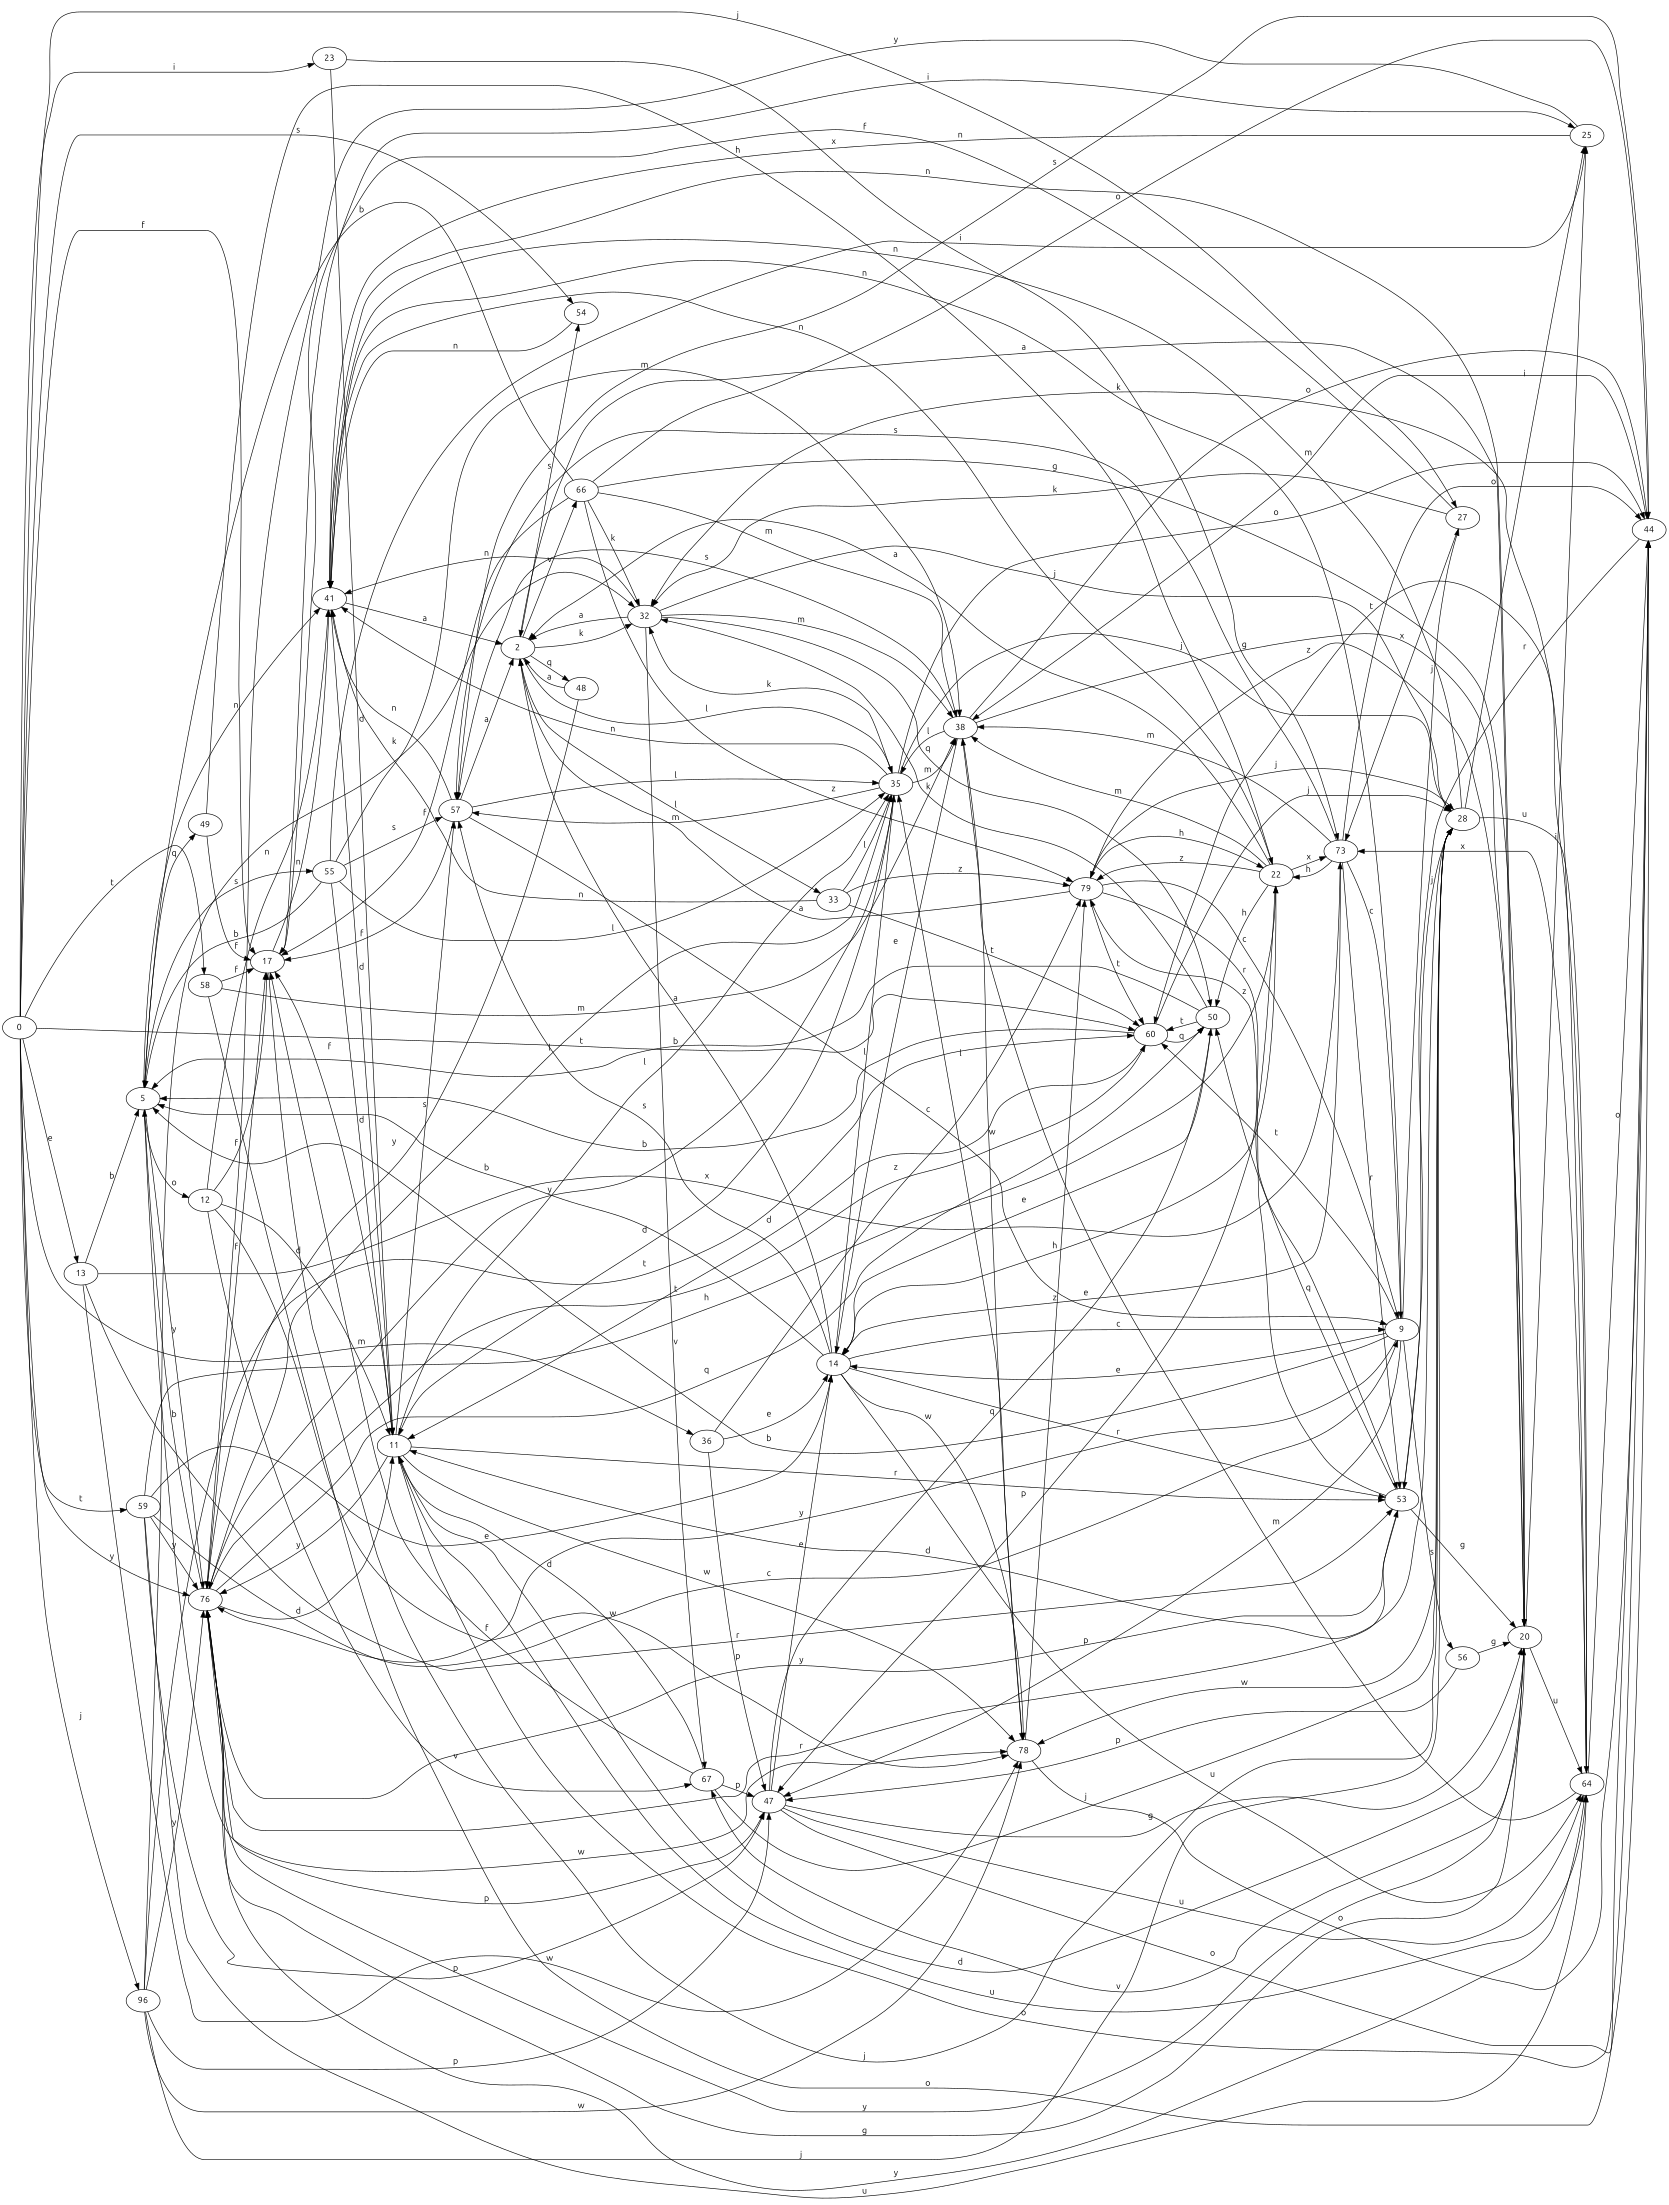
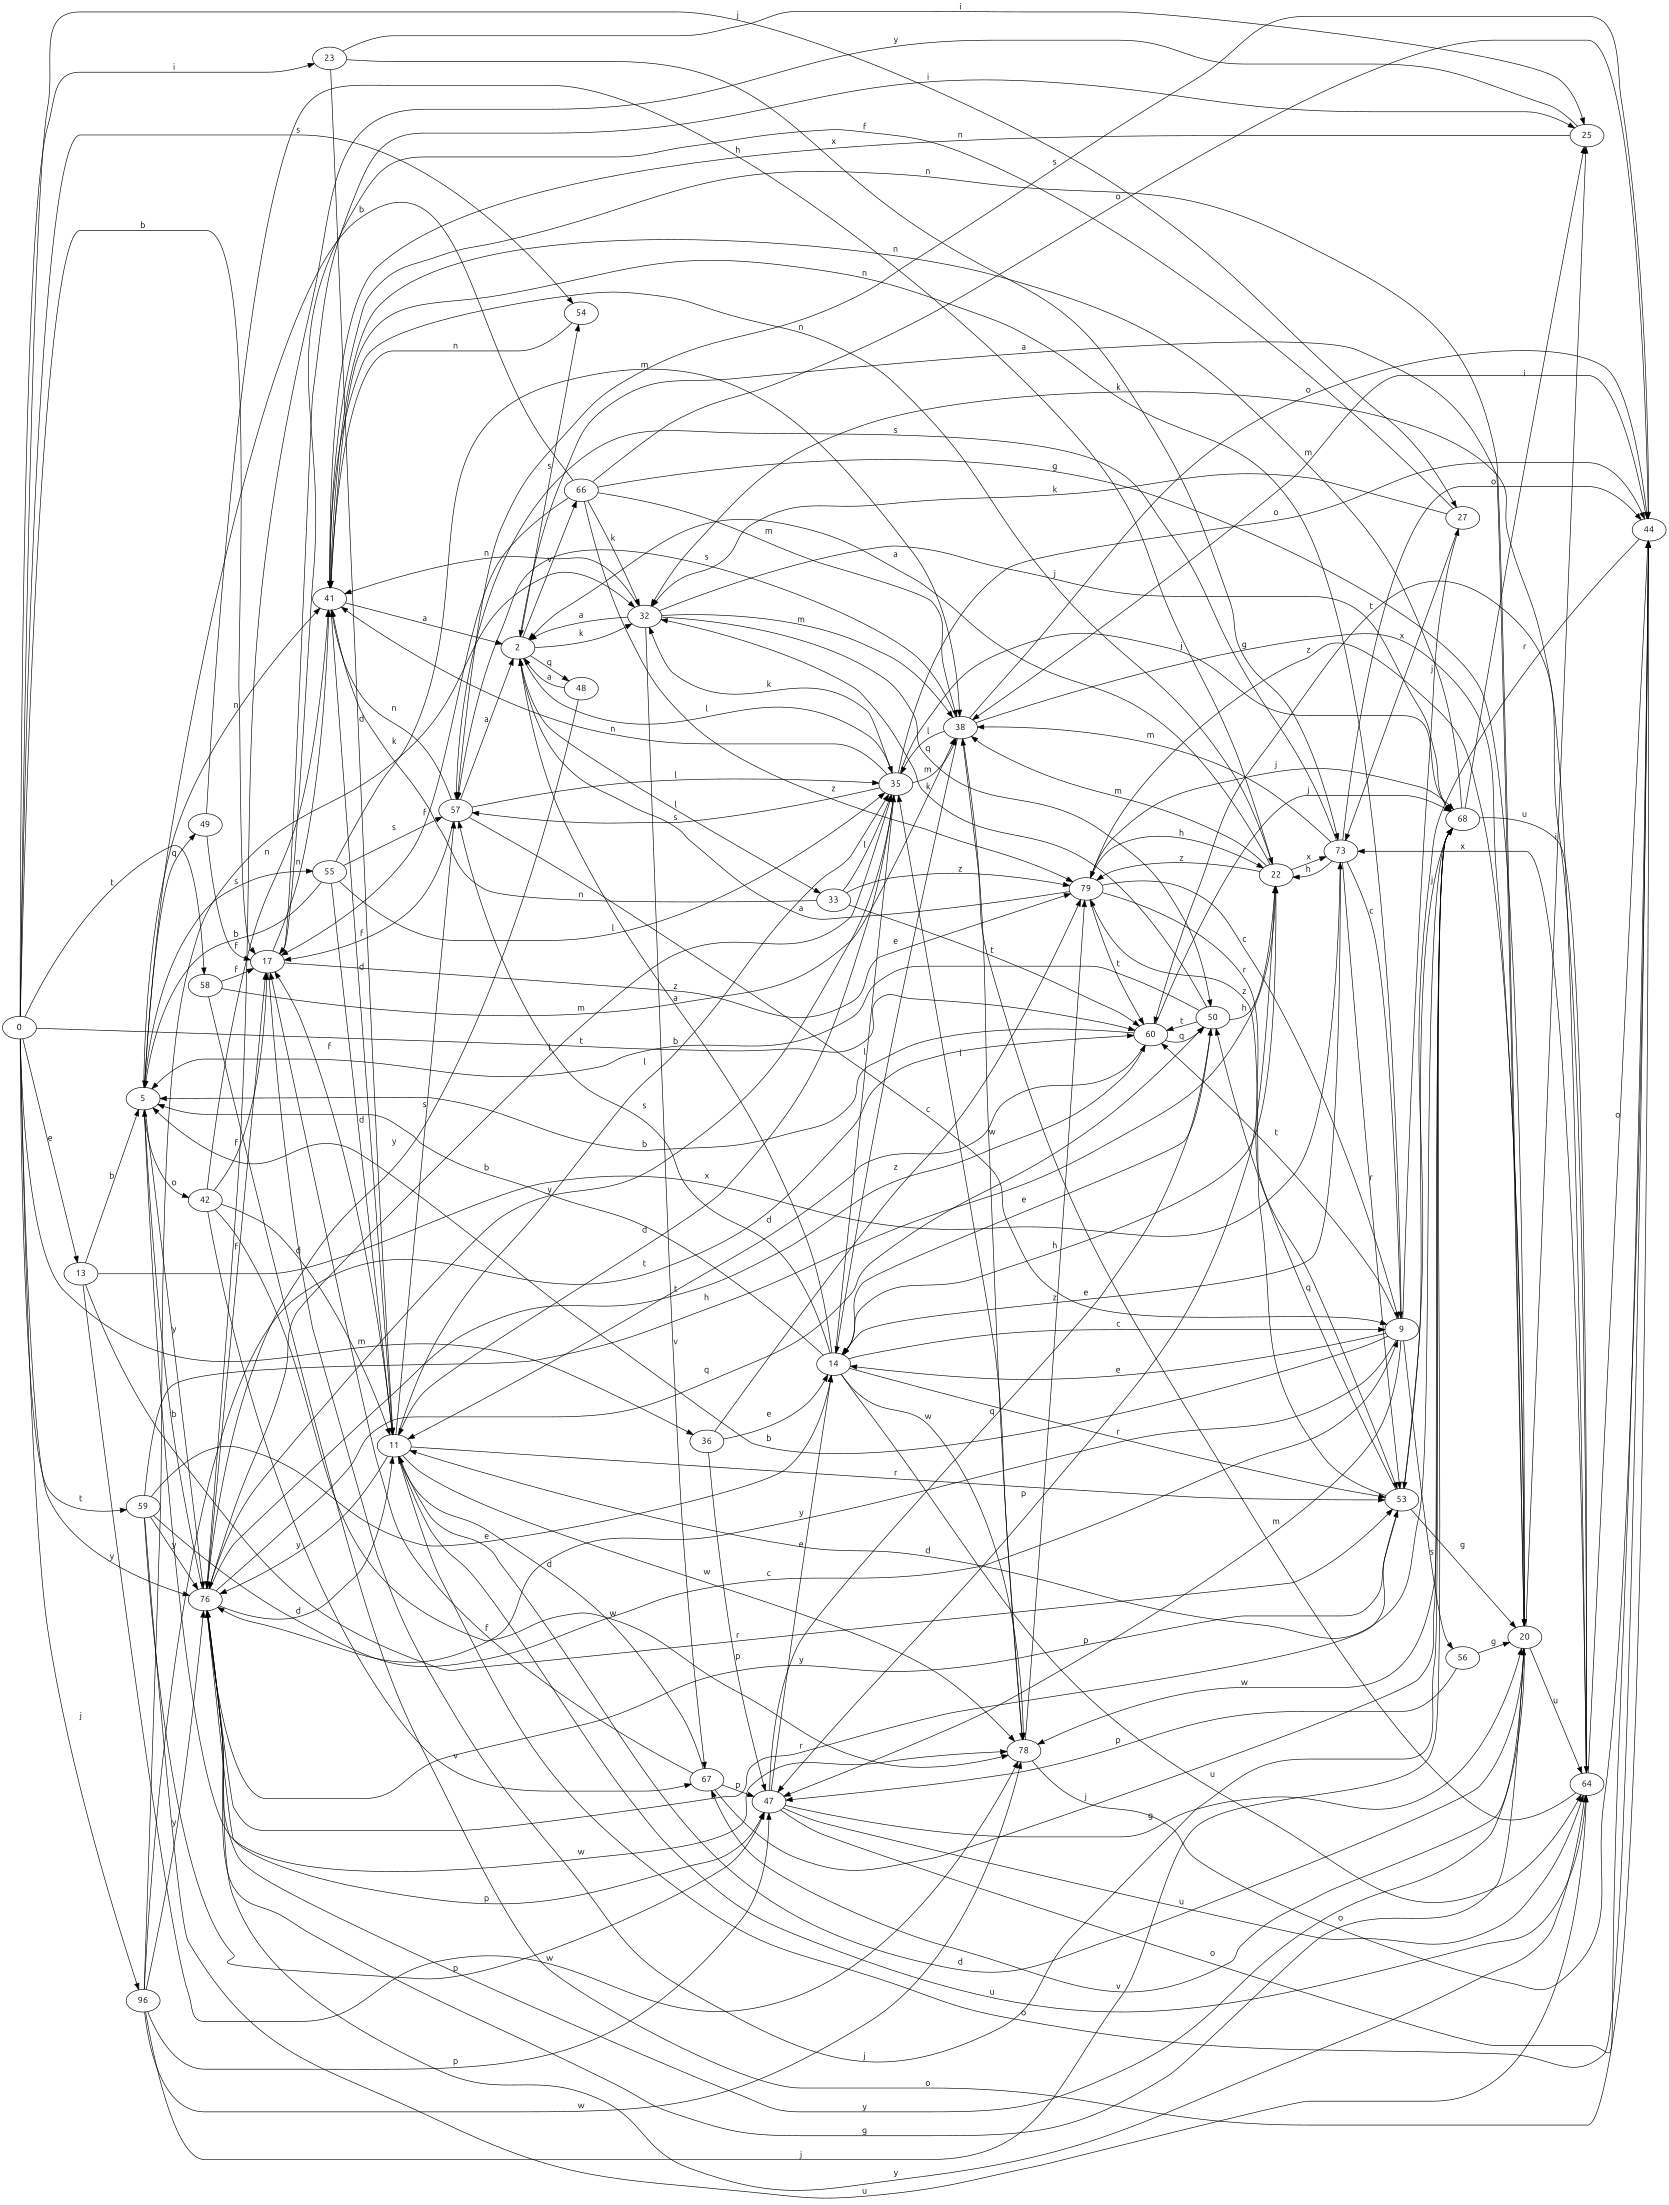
edge "0" -> "17": label "f" -> "b"
edge "55" -> "25": now "23" -> "25"
edge "35" -> "57": label "m" -> "s"
node "28": label "28" -> "68"
edge "22" -> "50": reversed
edge "17" -> "79": added, label "z"
node "12": label "12" -> "42"
